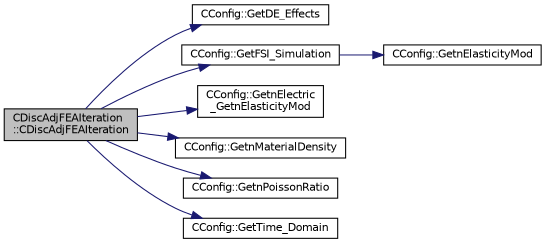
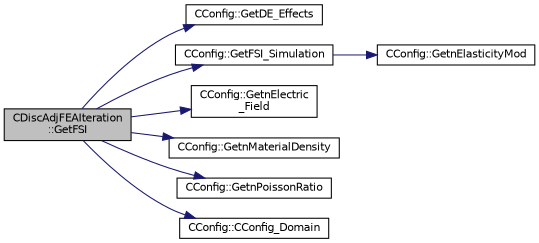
node "CConfig::GetnElectric _GetnElasticityMod": label "CConfig::GetnElectric _GetnElasticityMod" -> "CConfig::GetnElectric _Field"
node "CDiscAdjFEAIteration ::CDiscAdjFEAIteration": label "CDiscAdjFEAIteration ::CDiscAdjFEAIteration" -> "CDiscAdjFEAIteration ::GetFSI"
node "CConfig::GetTime_Domain": label "CConfig::GetTime_Domain" -> "CConfig::CConfig_Domain"
